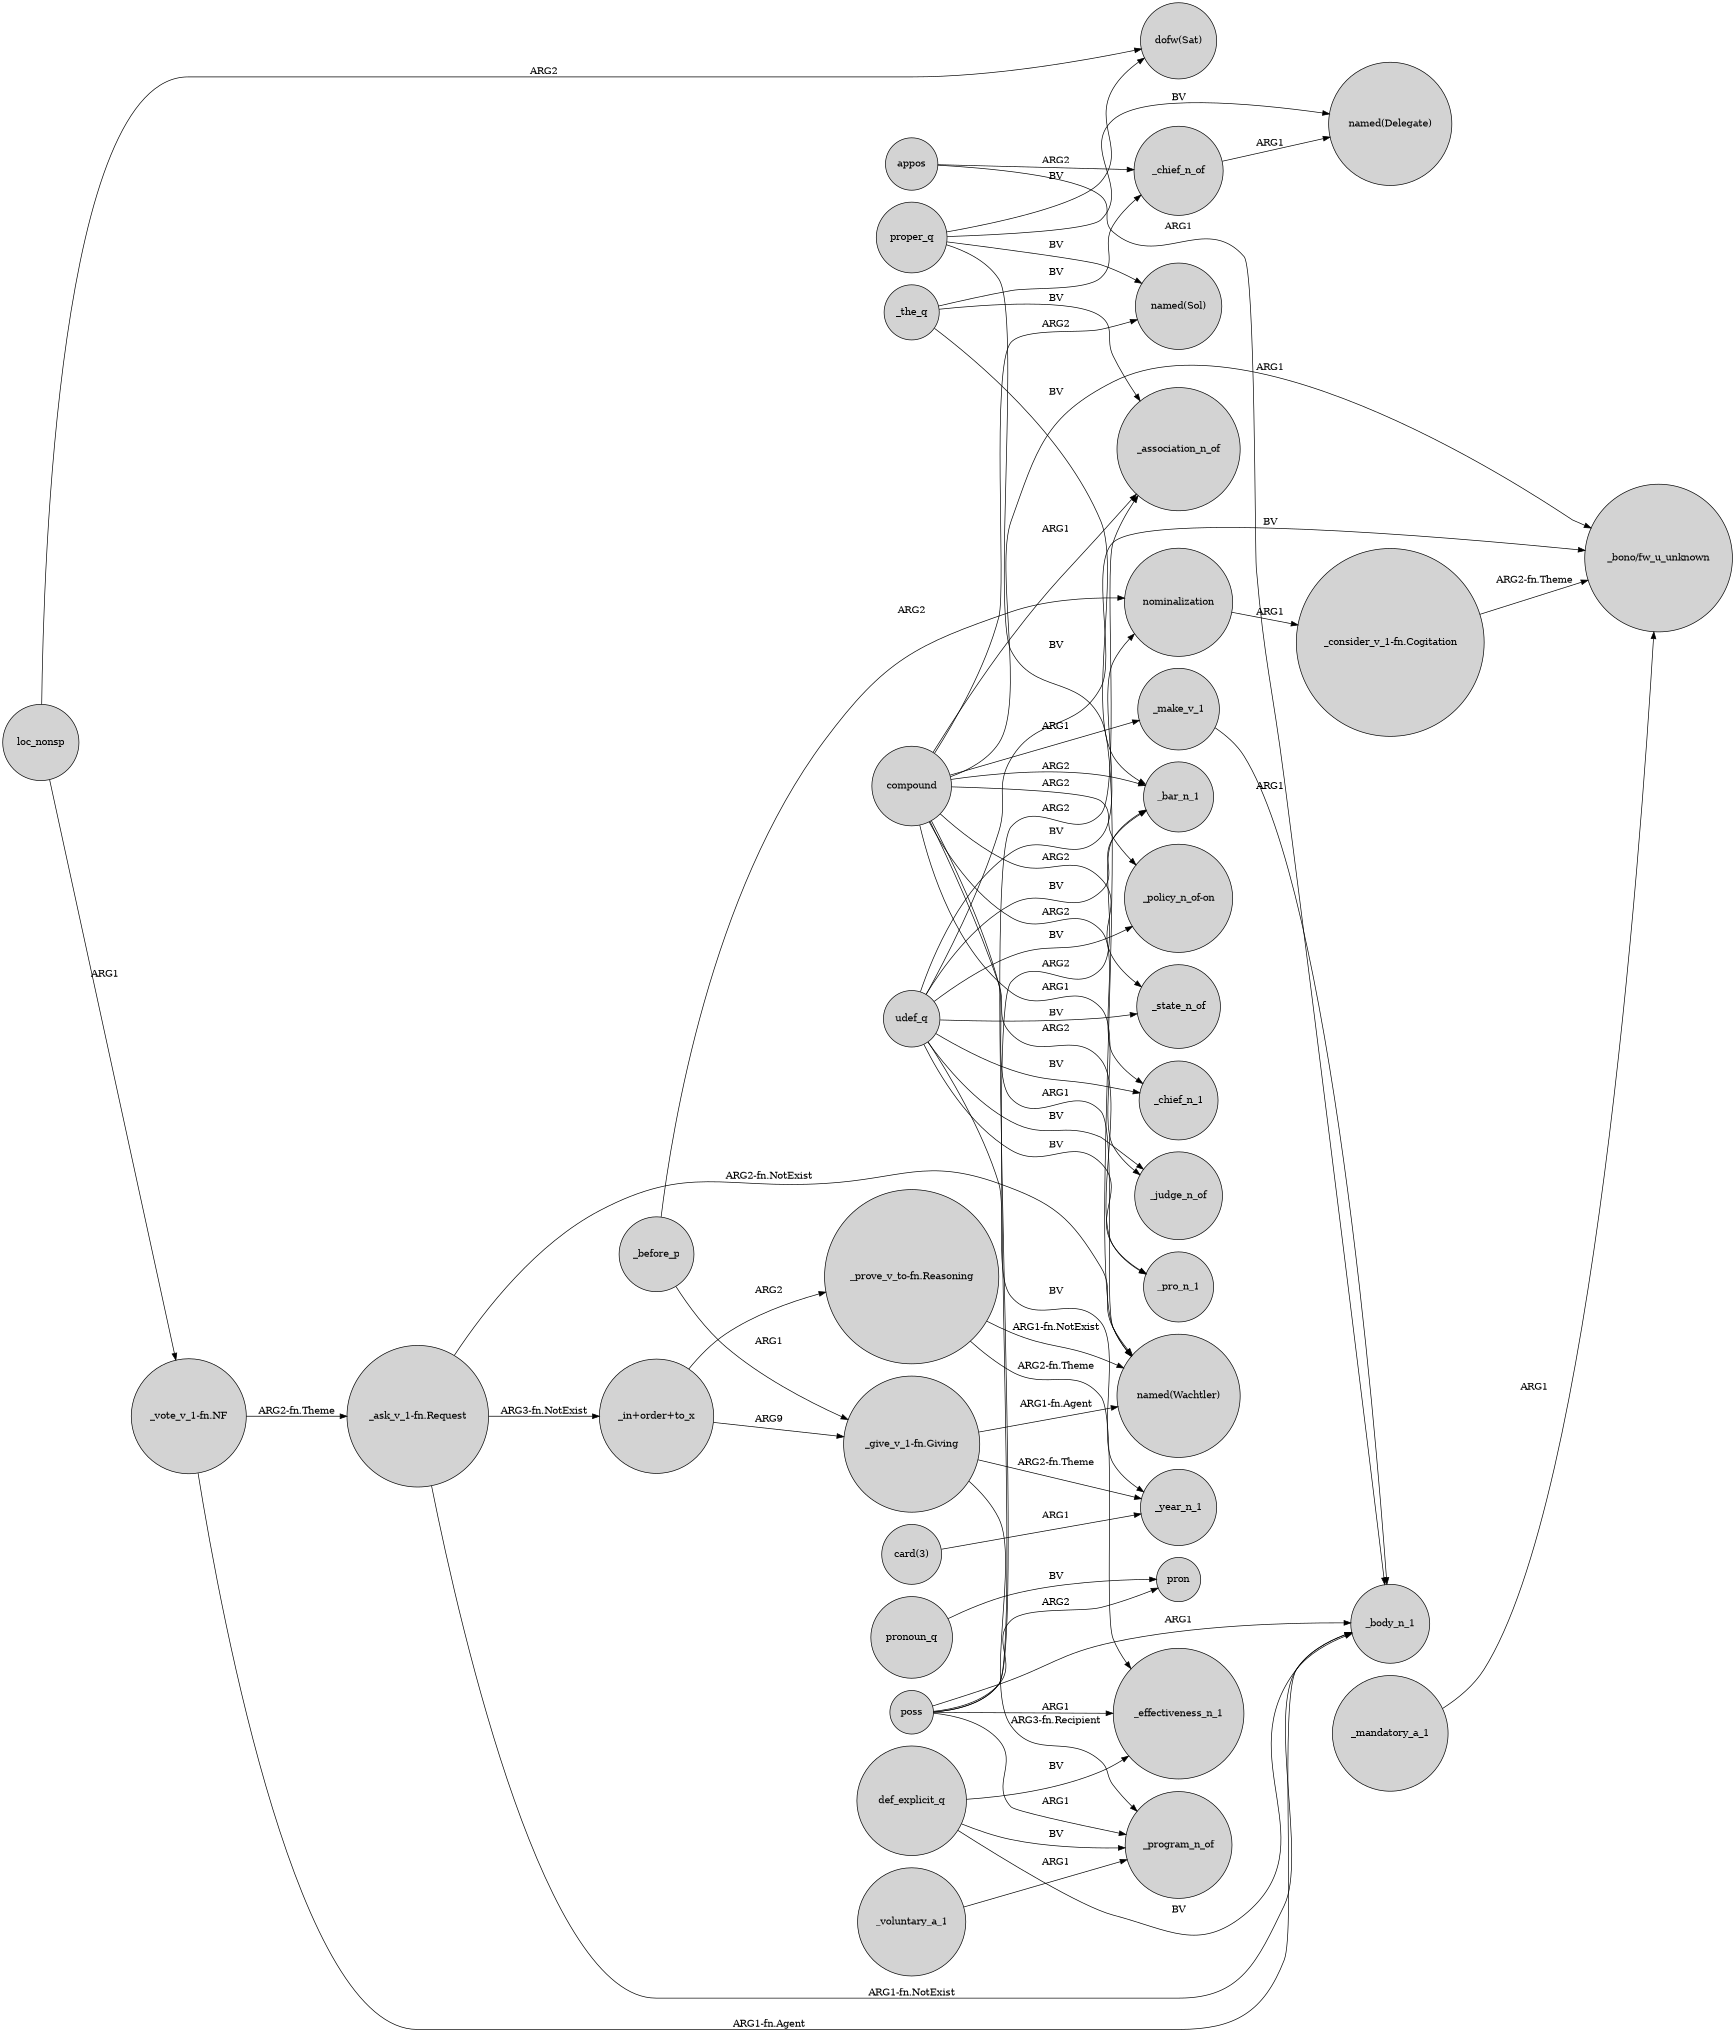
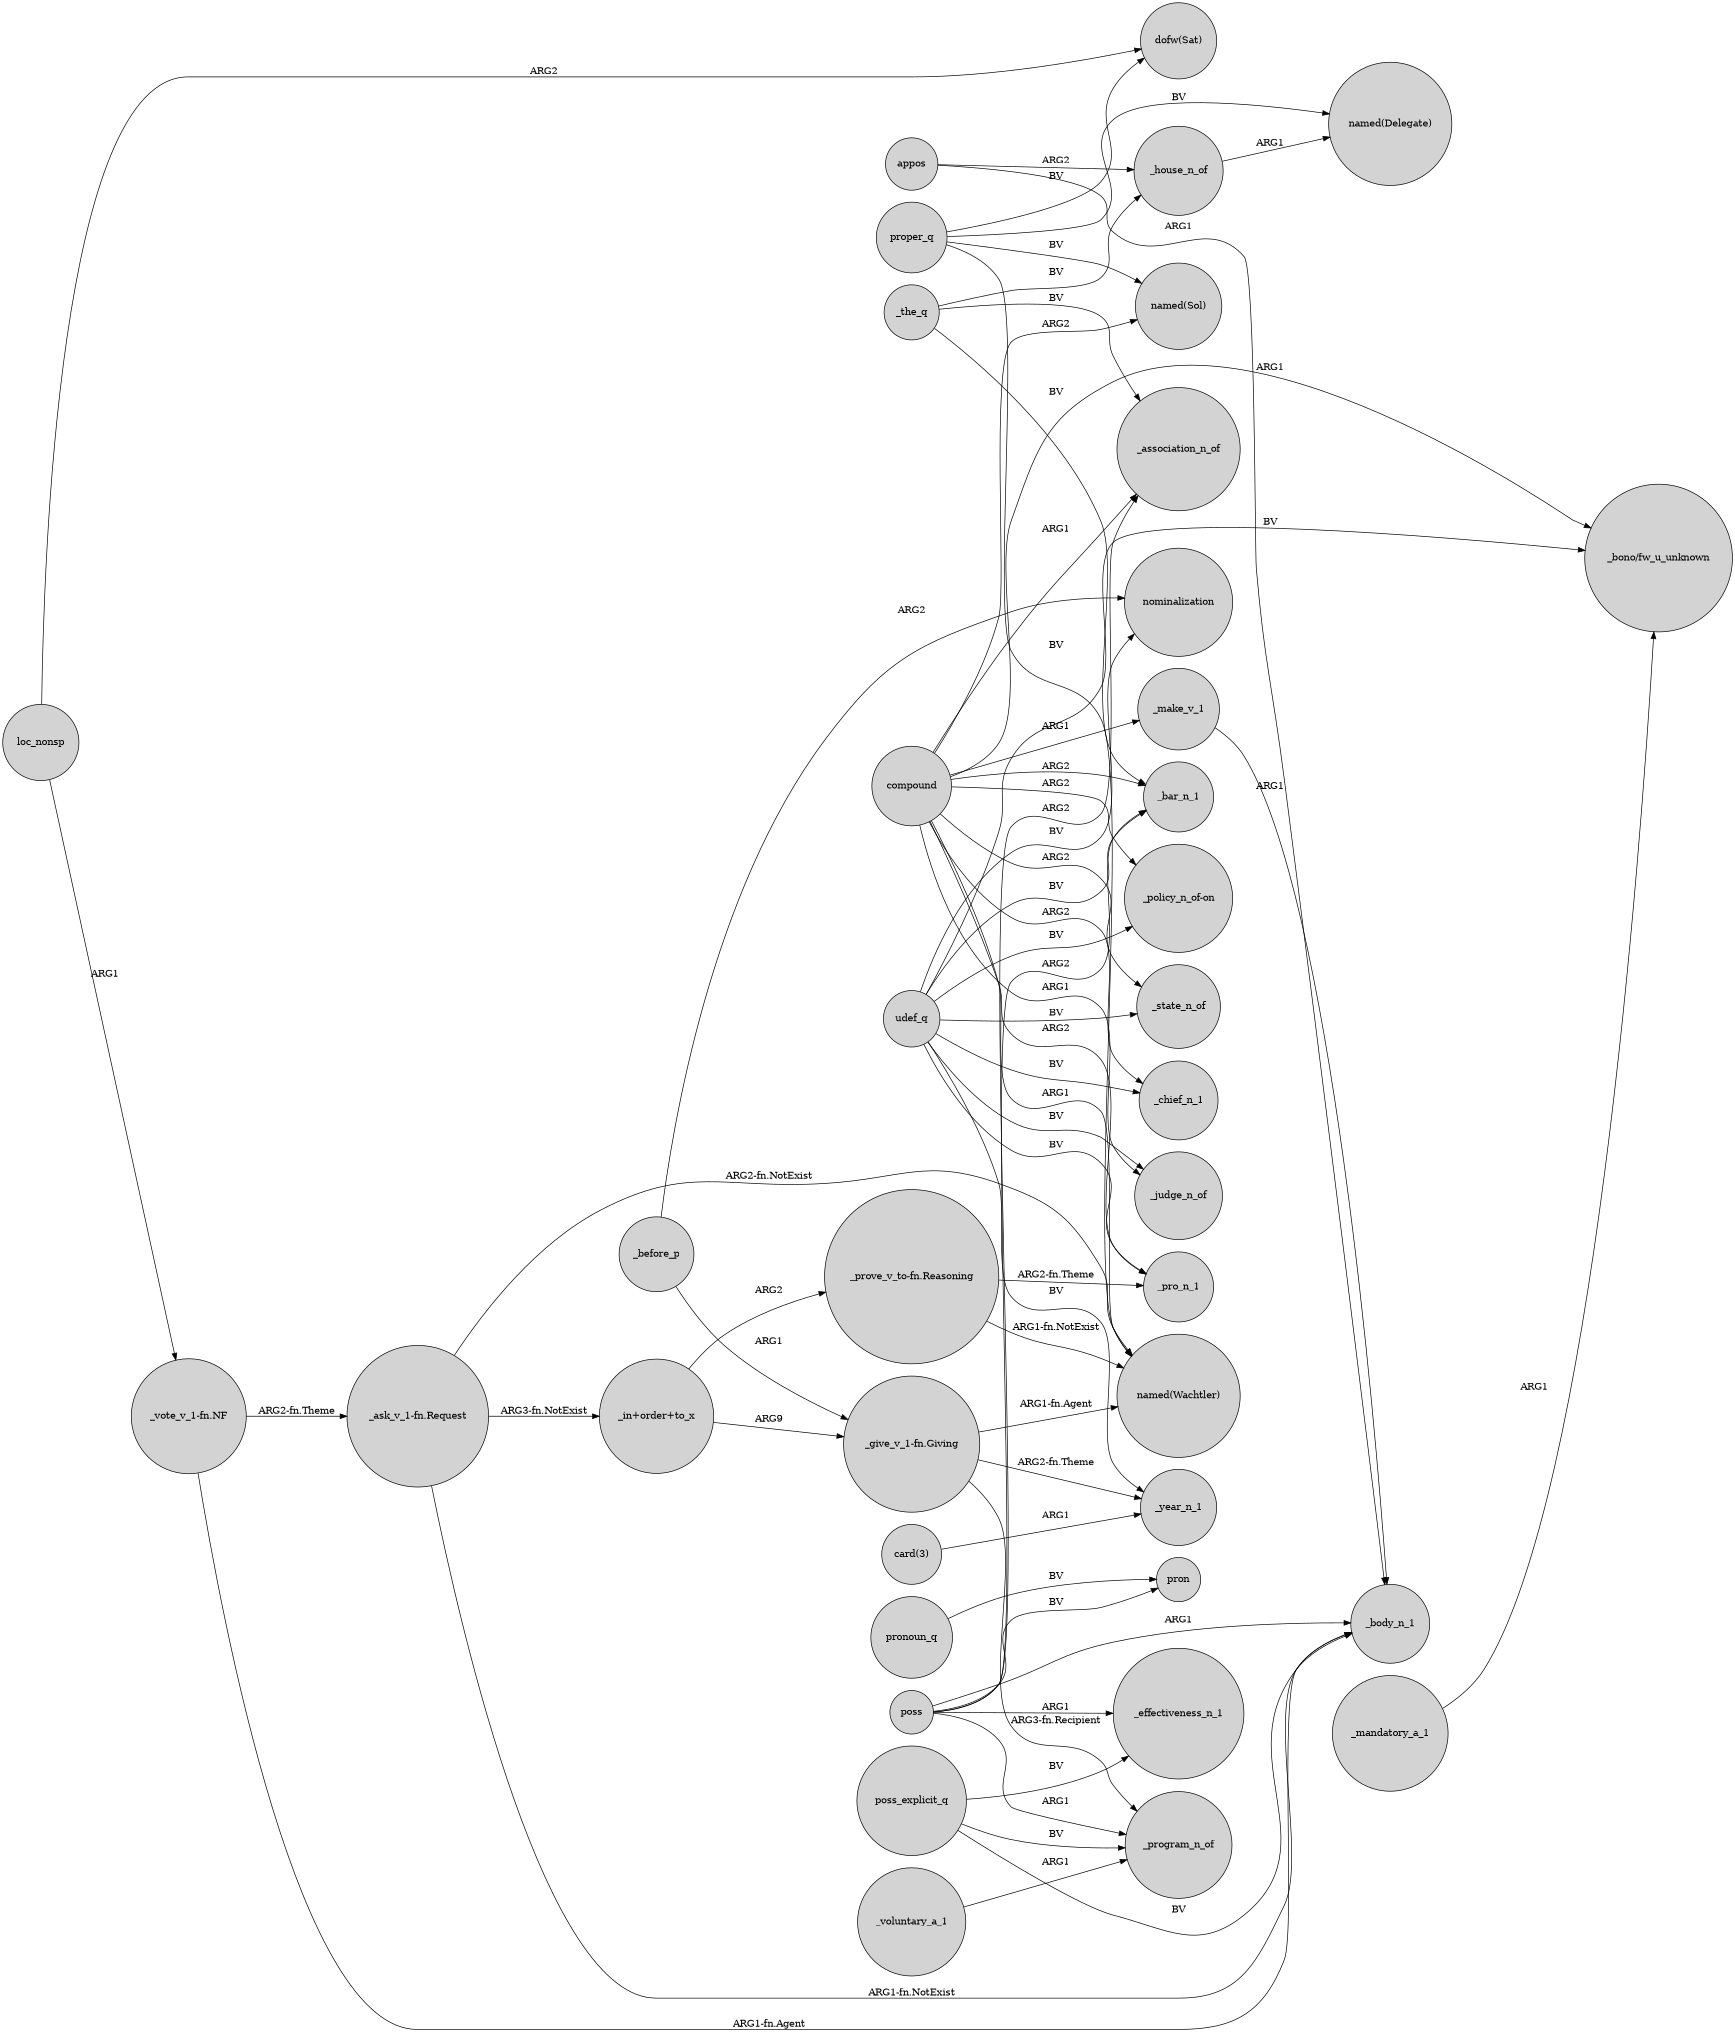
node "_chief_n_of": label "_chief_n_of" -> "_house_n_of"
node "_consider_v_1-fn.Cogitation": removed
edge "_prove_v_to-fn.Reasoning" -> "_effectiveness_n_1": now "_prove_v_to-fn.Reasoning" -> "_pro_n_1"
edge "poss" -> "pron": label "ARG2" -> "BV"
node "def_explicit_q": label "def_explicit_q" -> "poss_explicit_q"
